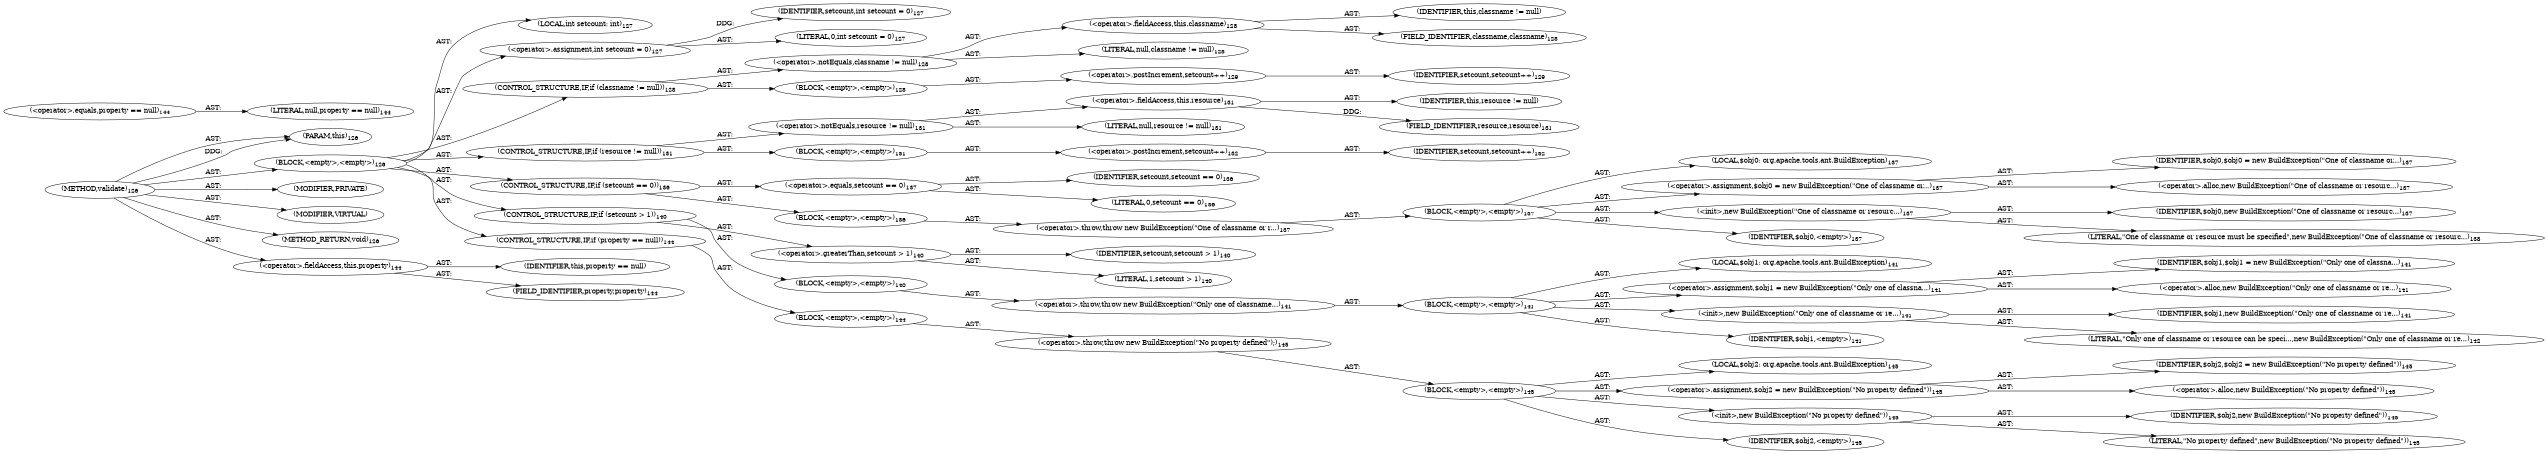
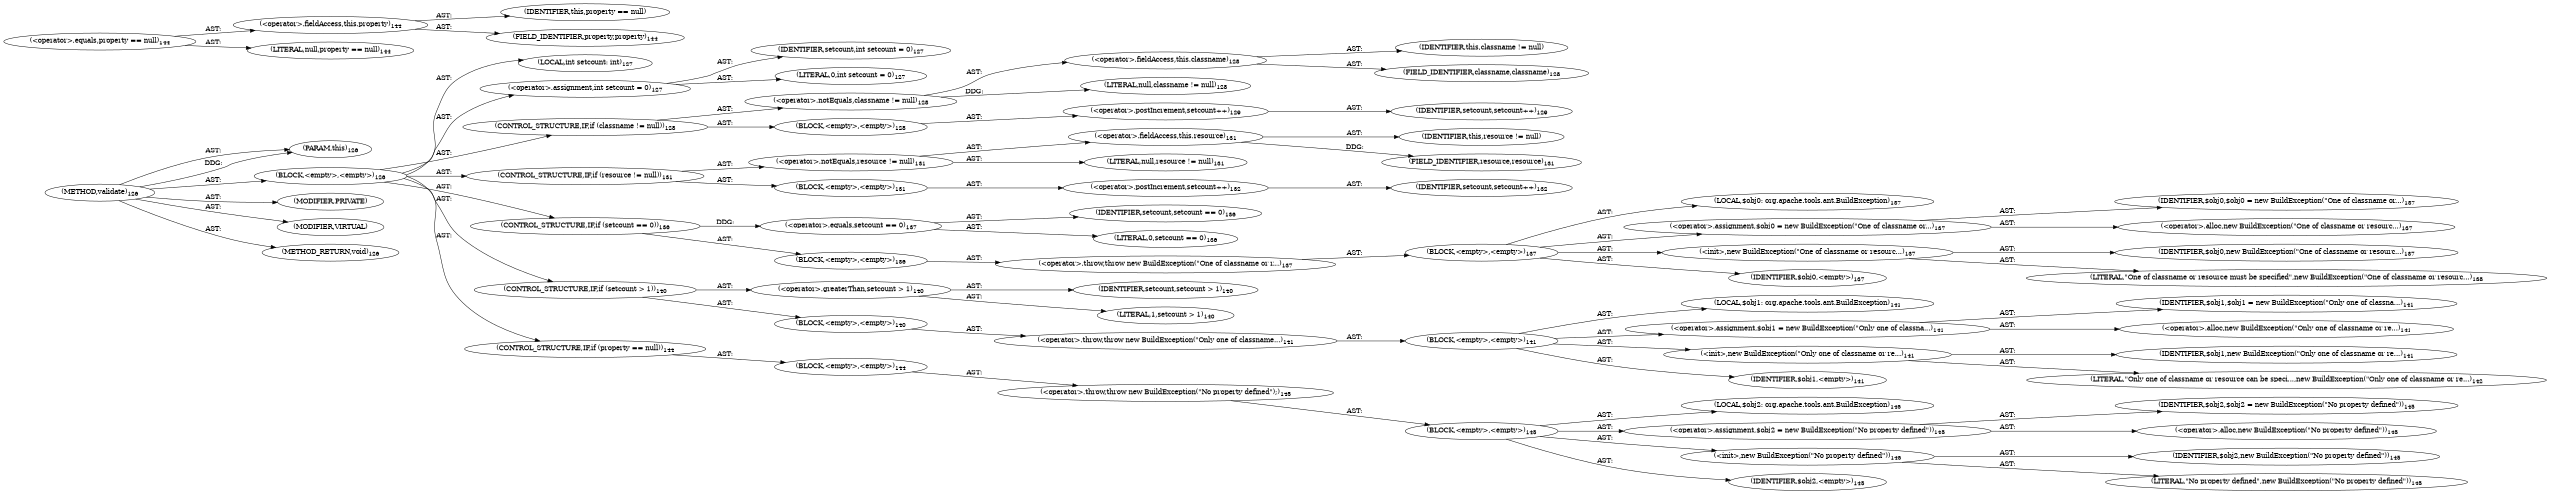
edge "(<operator>.assignment,int setcount = 0)" -> "(IDENTIFIER,setcount,int setcount = 0)": label "DDG: " -> "AST: "
edge "(<operator>.notEquals,classname != null)" -> "(LITERAL,null,classname != null)": label "AST: " -> "DDG: "
edge "(CONTROL_STRUCTURE,IF,if (setcount == 0))" -> "(<operator>.equals,setcount == 0)": label "AST: " -> "DDG: "
edge "(METHOD,validate)" -> "(<operator>.fieldAccess,this.property)": now "(<operator>.equals,property == null)" -> "(<operator>.fieldAccess,this.property)"
